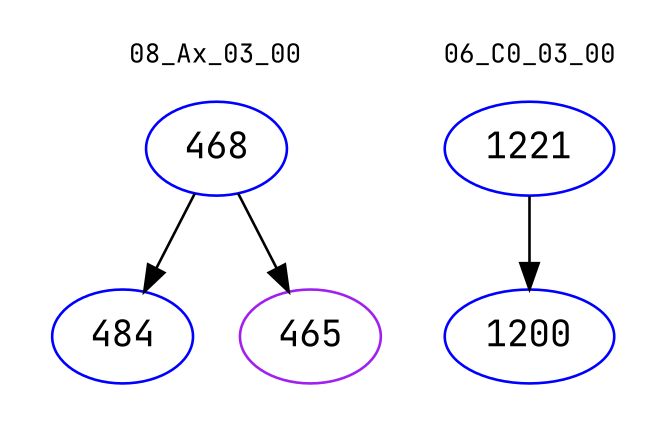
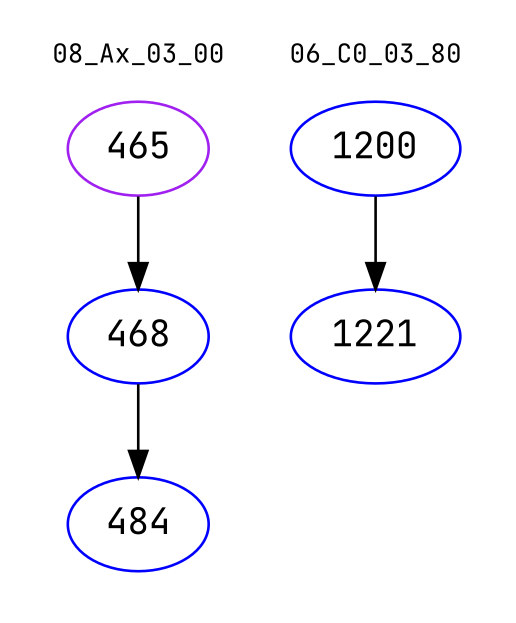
cluster "06_C0_03_00": label "06_C0_03_00" -> "06_C0_03_80"
edge "1221" -> "1200": reversed
edge "468" -> "465": reversed
